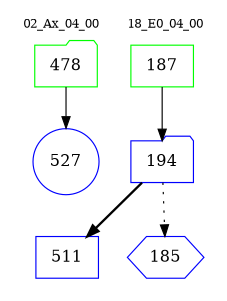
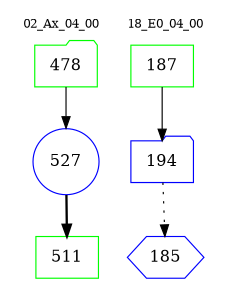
edge "194" -> "511": now "527" -> "511"
node "511": color blue -> green
